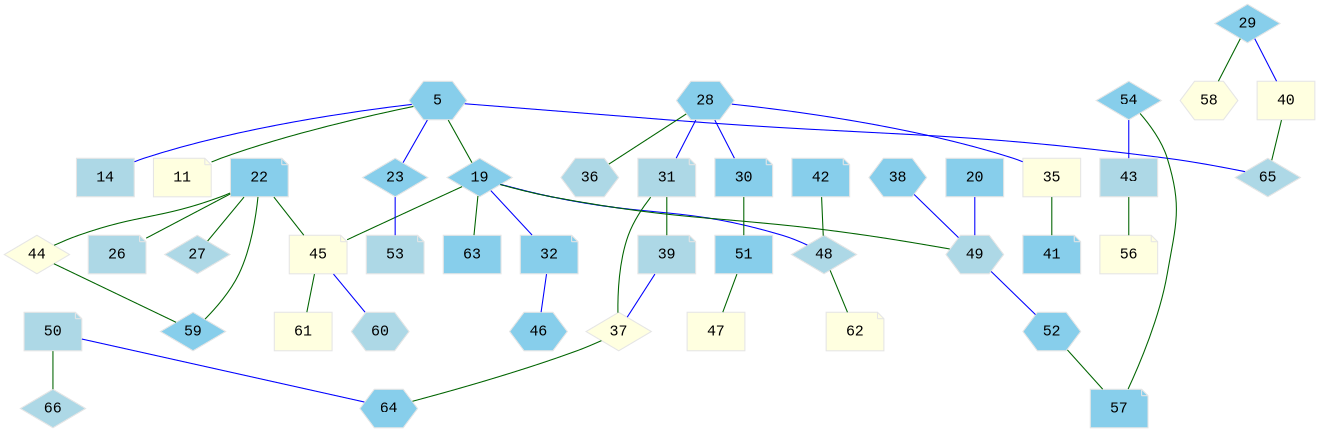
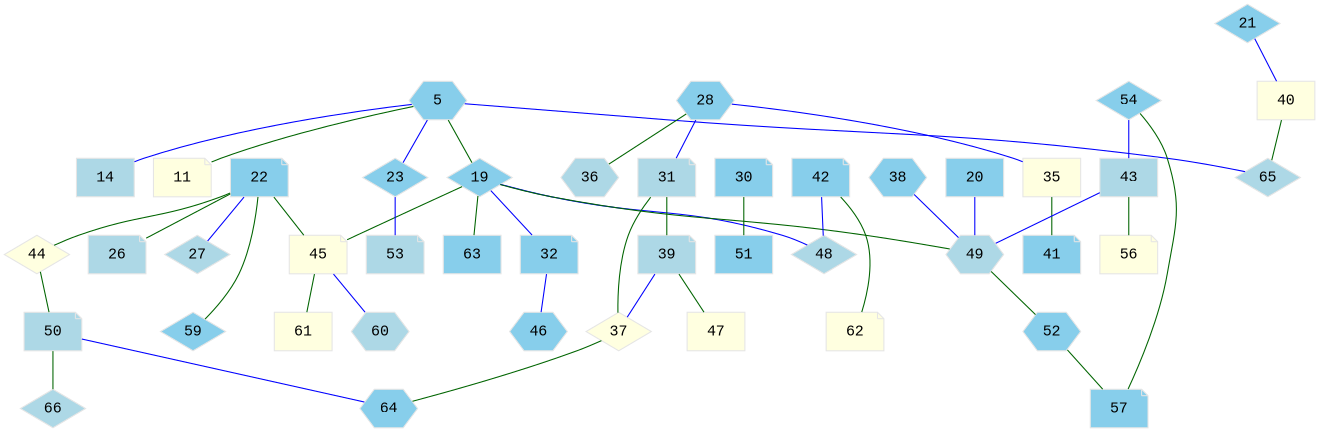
node "29": label "29" -> "21"
node "58": removed
edge "28" -- "30": removed
edge "42" -- "48": color darkgreen -> blue
edge "22" -- "27": color darkgreen -> blue
edge "43" -- "49": added
edge "48" -- "62": now "42" -- "62"
edge "44" -- "59": now "44" -- "50"
edge "51" -- "47": now "39" -- "47"
edge "49" -- "52": color blue -> darkgreen
